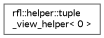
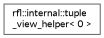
node "rfl::helper::tuple _view_helper< 0 >": label "rfl::helper::tuple _view_helper< 0 >" -> "rfl::internal::tuple _view_helper< 0 >"
